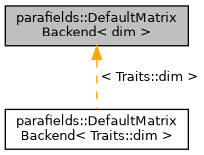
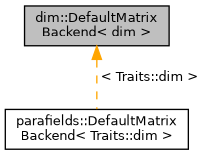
node "parafields::DefaultMatrix Backend< dim >": label "parafields::DefaultMatrix Backend< dim >" -> "dim::DefaultMatrix Backend< dim >"
